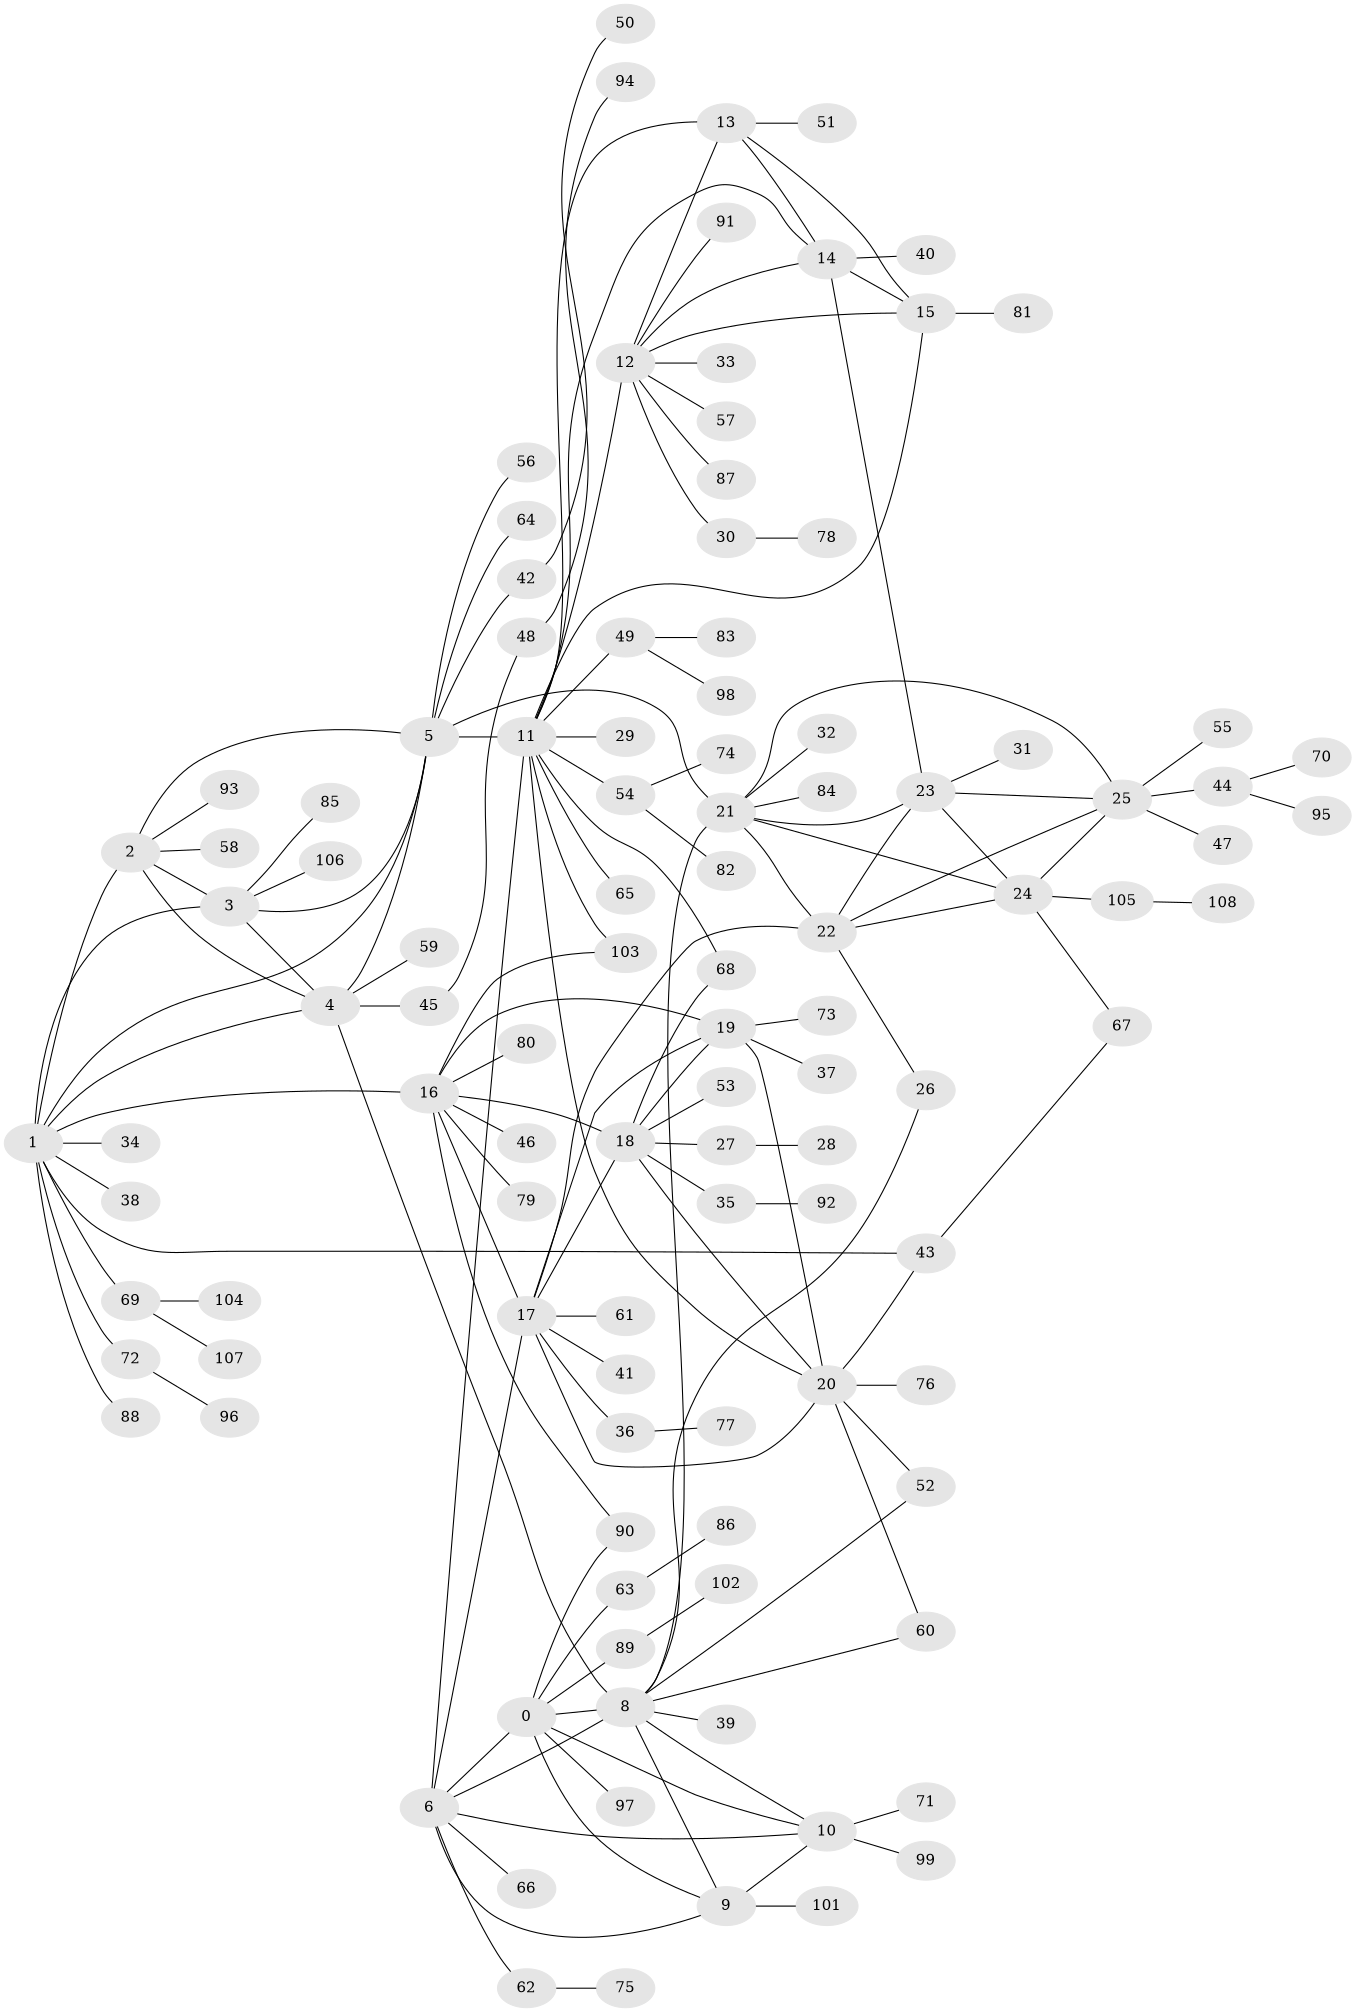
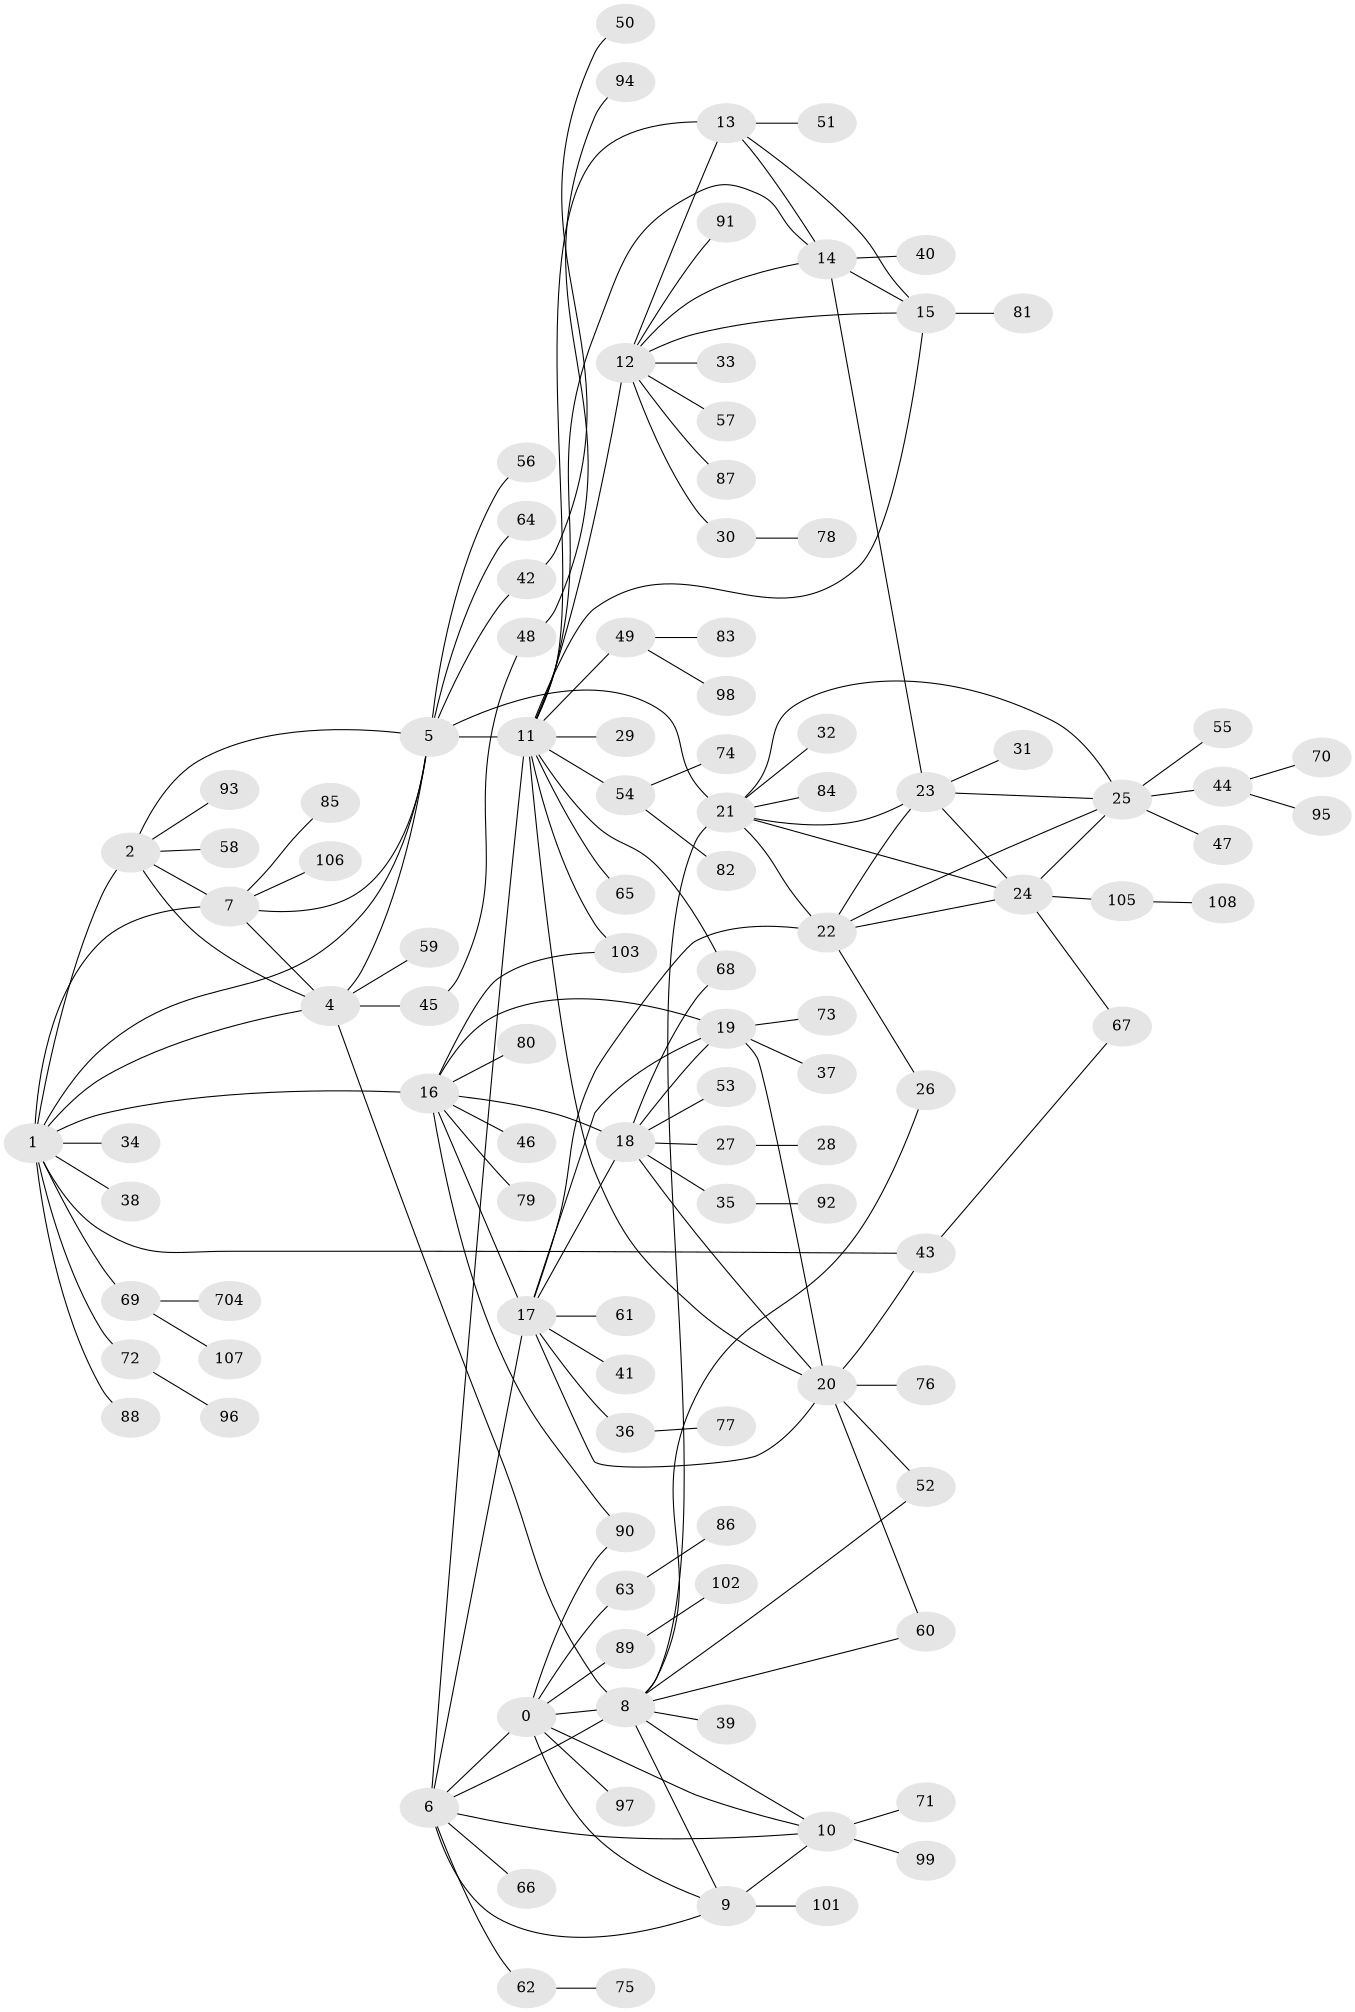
node "3": label "3" -> "7"
node "104": label "104" -> "704"
